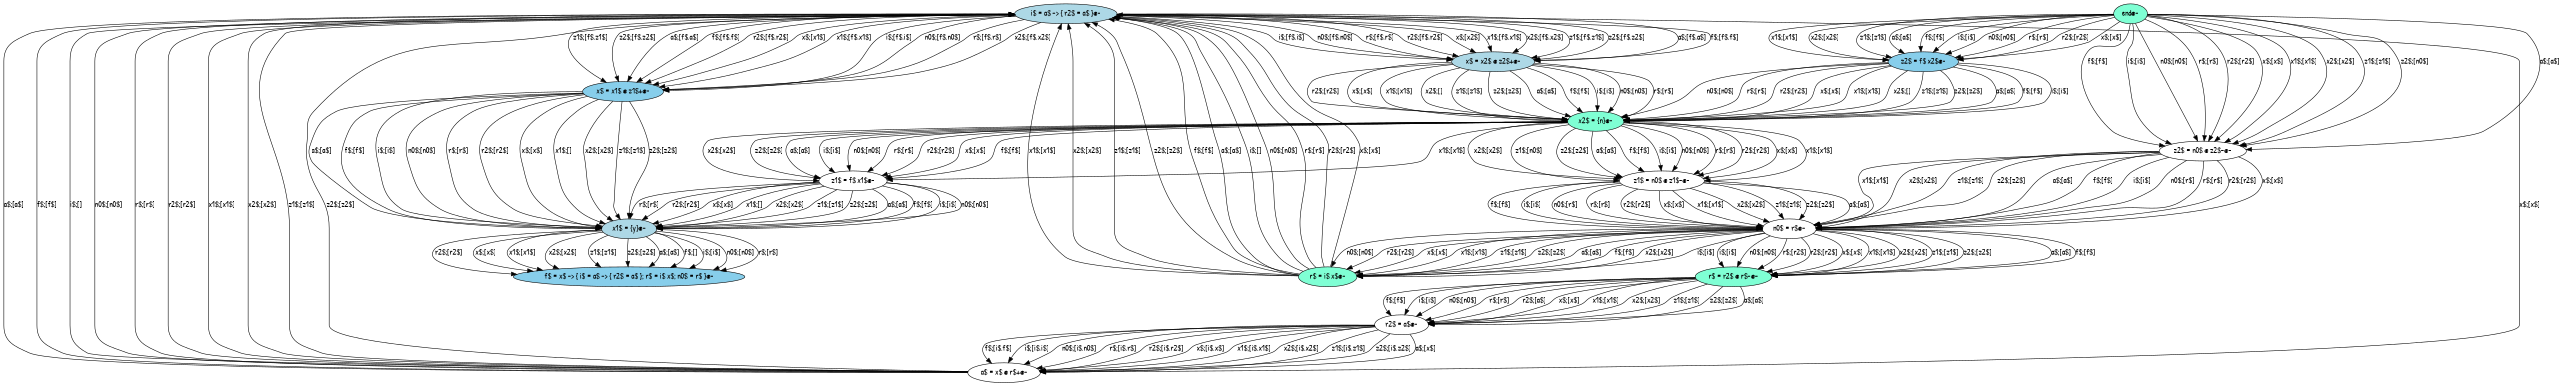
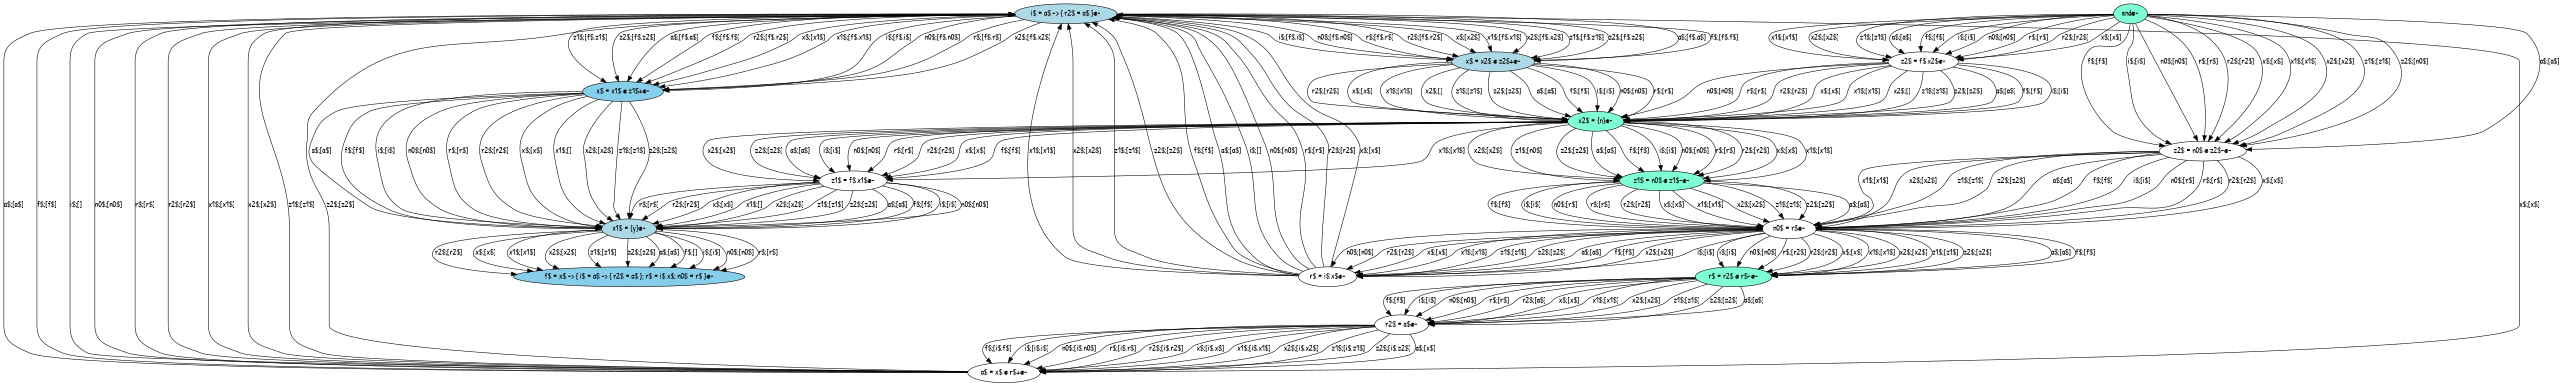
node "z2$ = f$ x2$@-": fillcolor skyblue -> white
node "z1$ = n0$ @ z1$-@-": fillcolor white -> aquamarine
node "r$ = i$ x$@-": fillcolor aquamarine -> white
